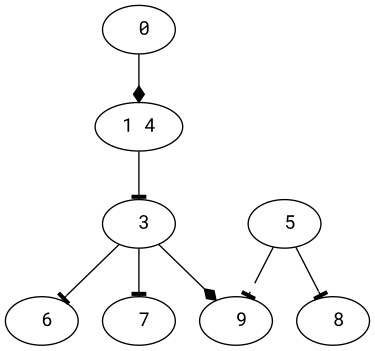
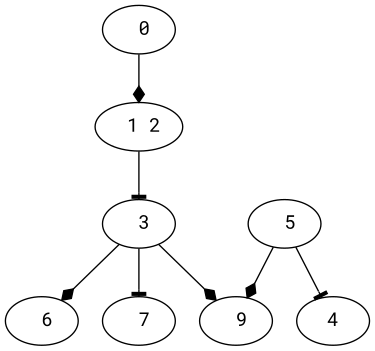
node "1 4": label "1 4" -> "1 2"
edge "5" -> "9": arrowhead tee -> diamond
edge "3" -> "6": arrowhead tee -> diamond
node "8": label "8" -> "4"
